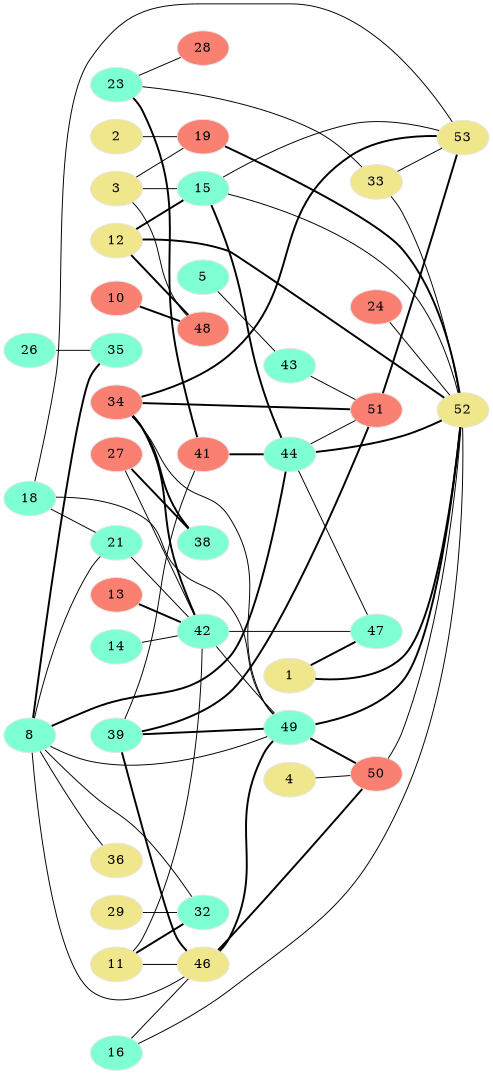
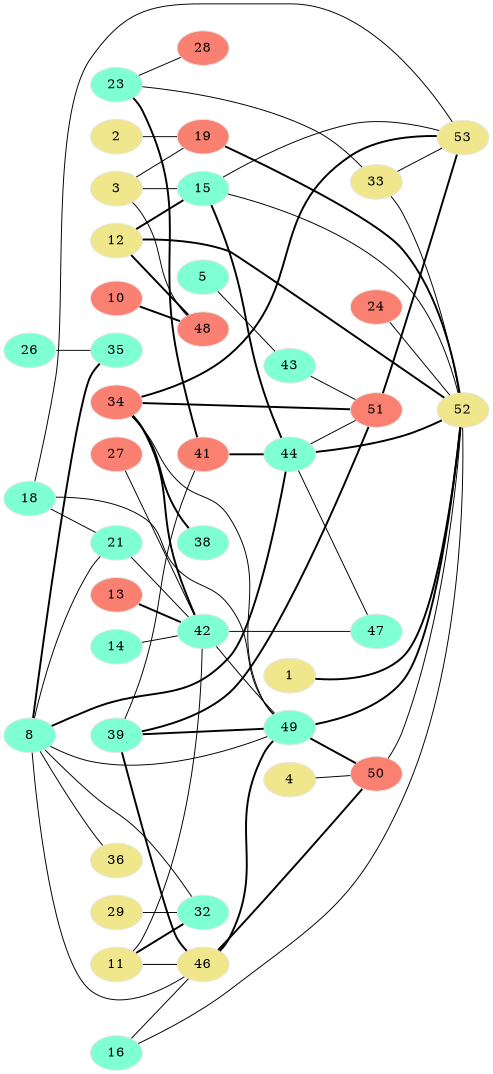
edge "27" -- "38": removed
edge "47" -- "1": removed
